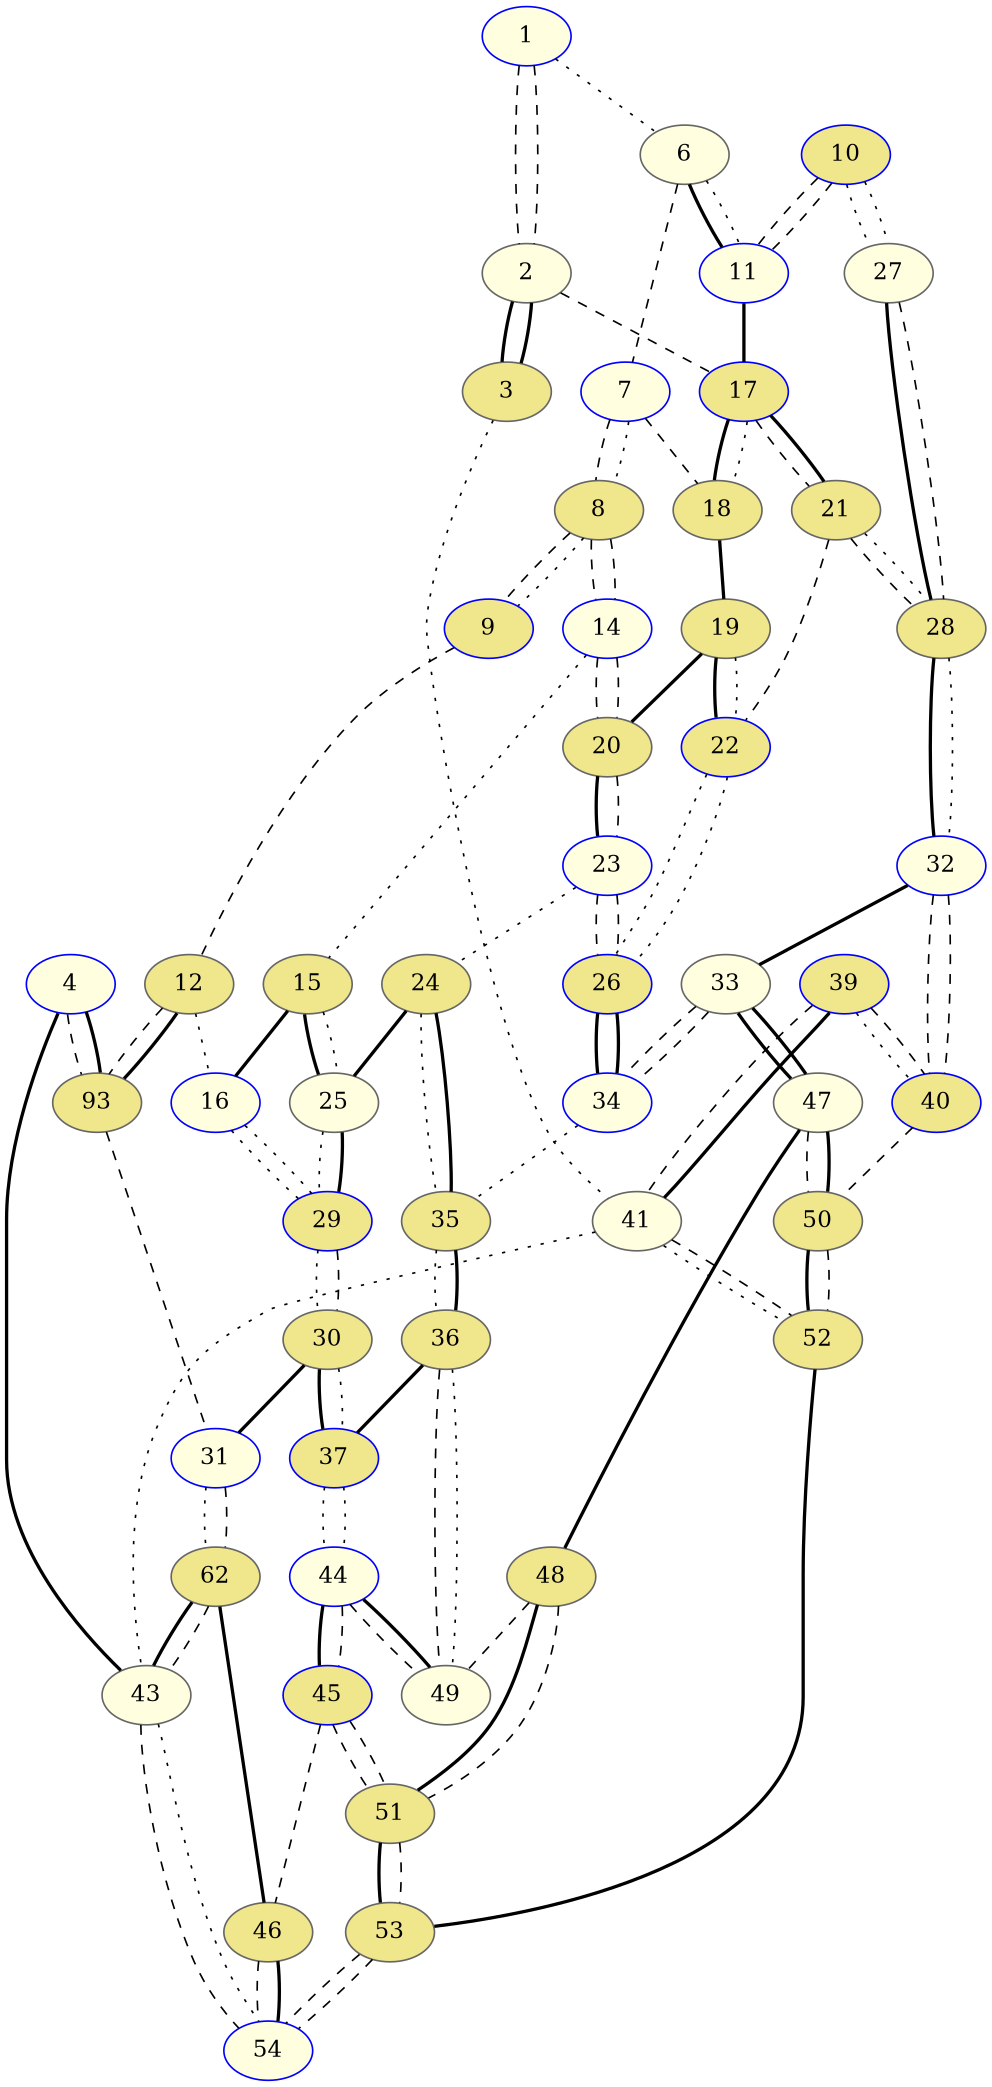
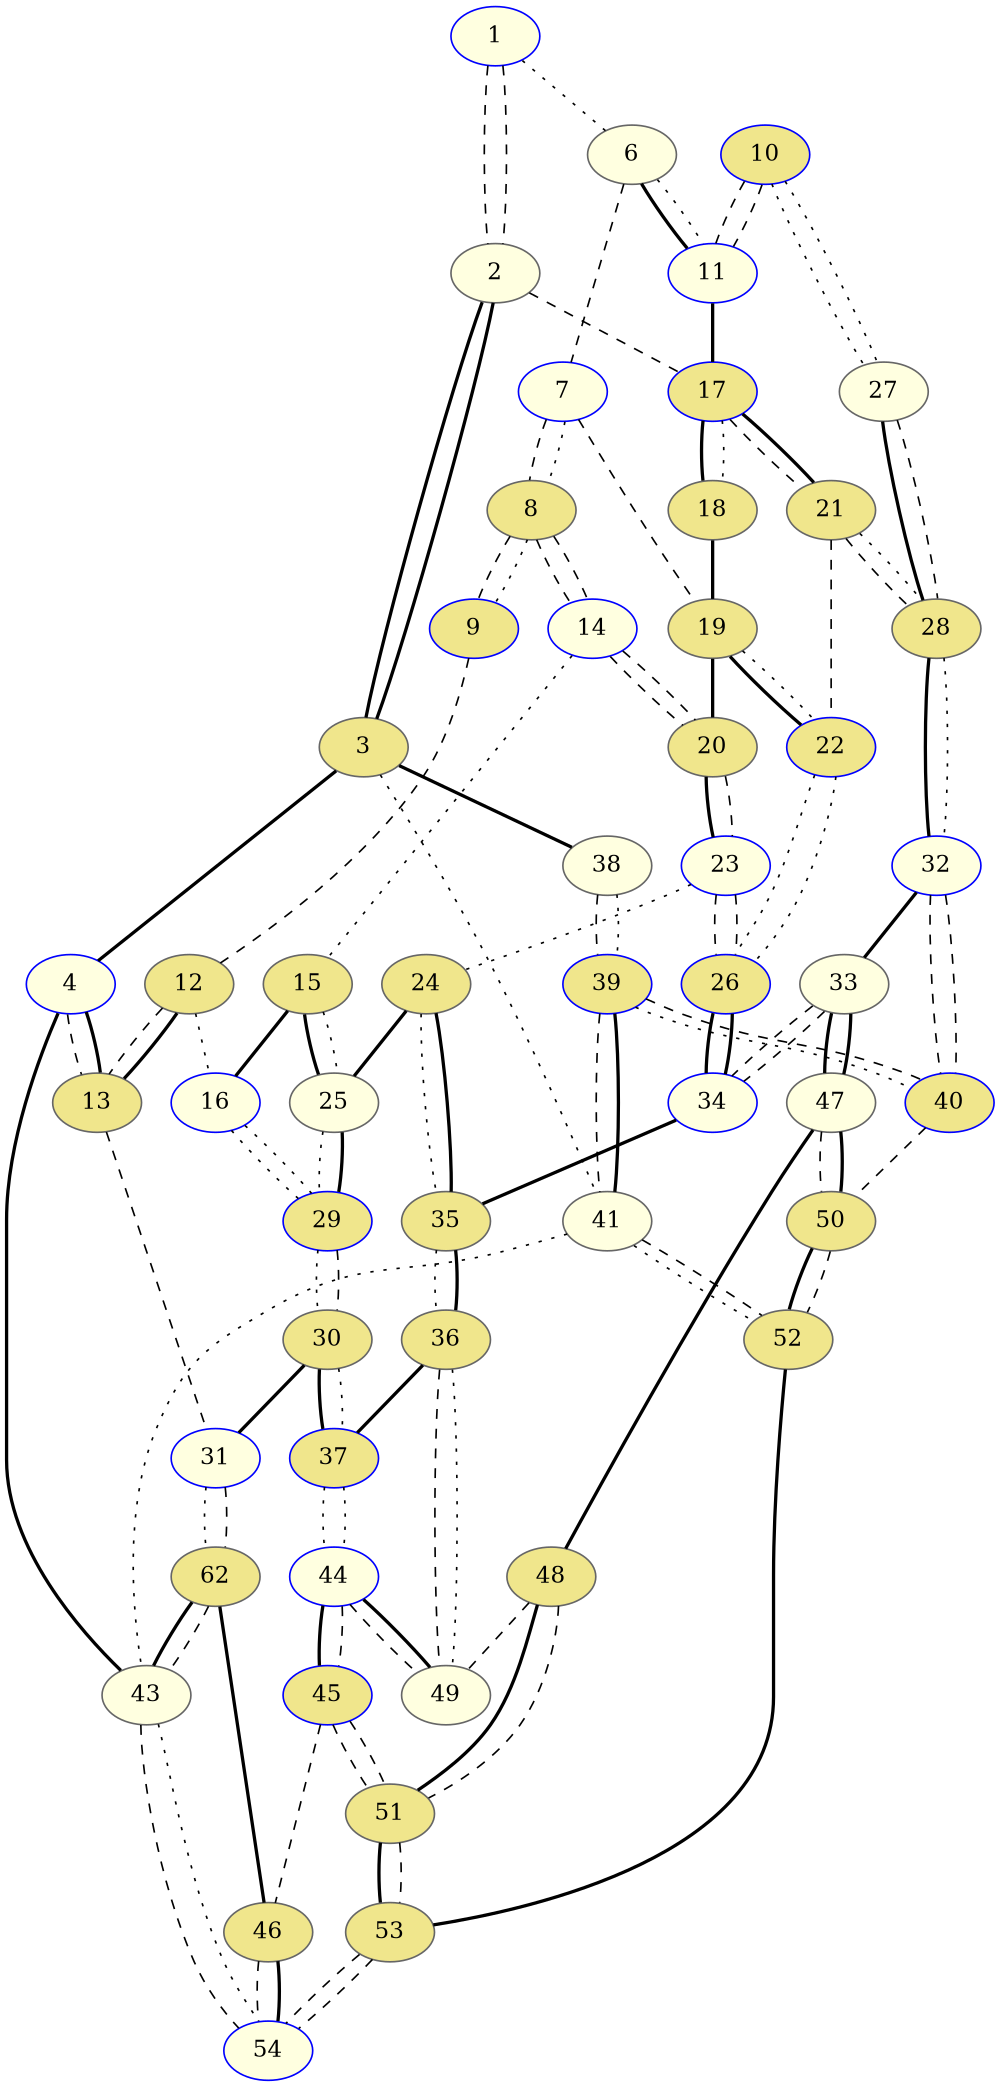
edge "7" -- "18": now "7" -- "19"
edge "3" -- "4": added
node "38": added
node "93": label "93" -> "13"
edge "34" -- "35": style dotted -> bold
